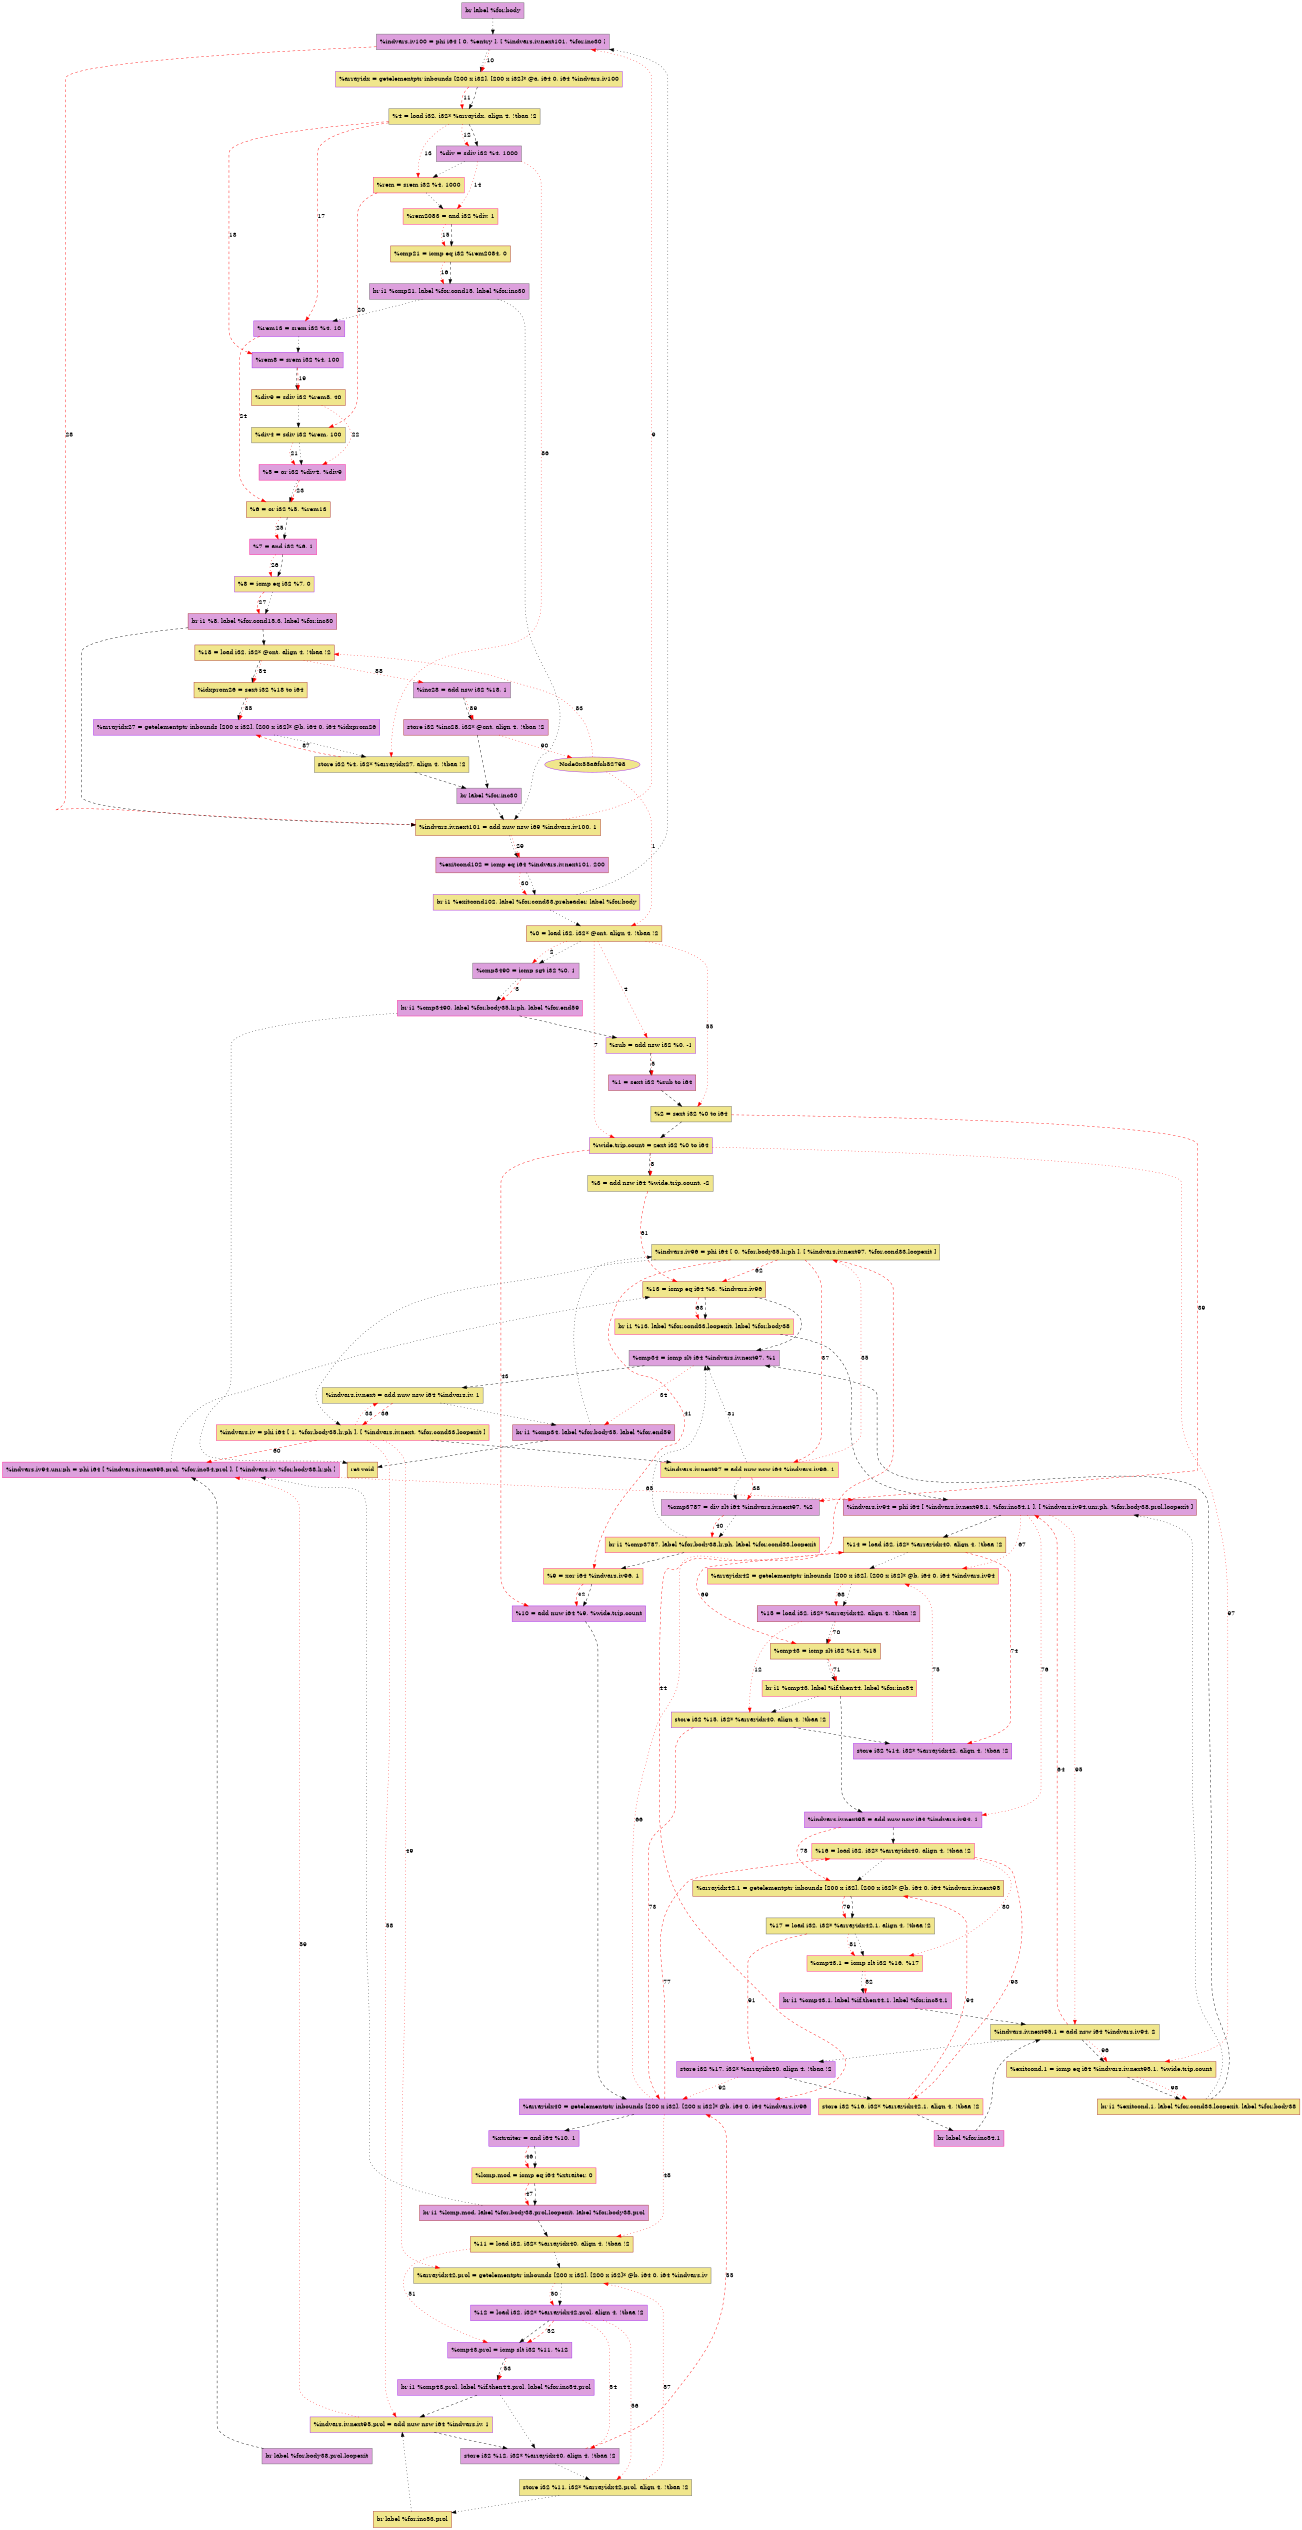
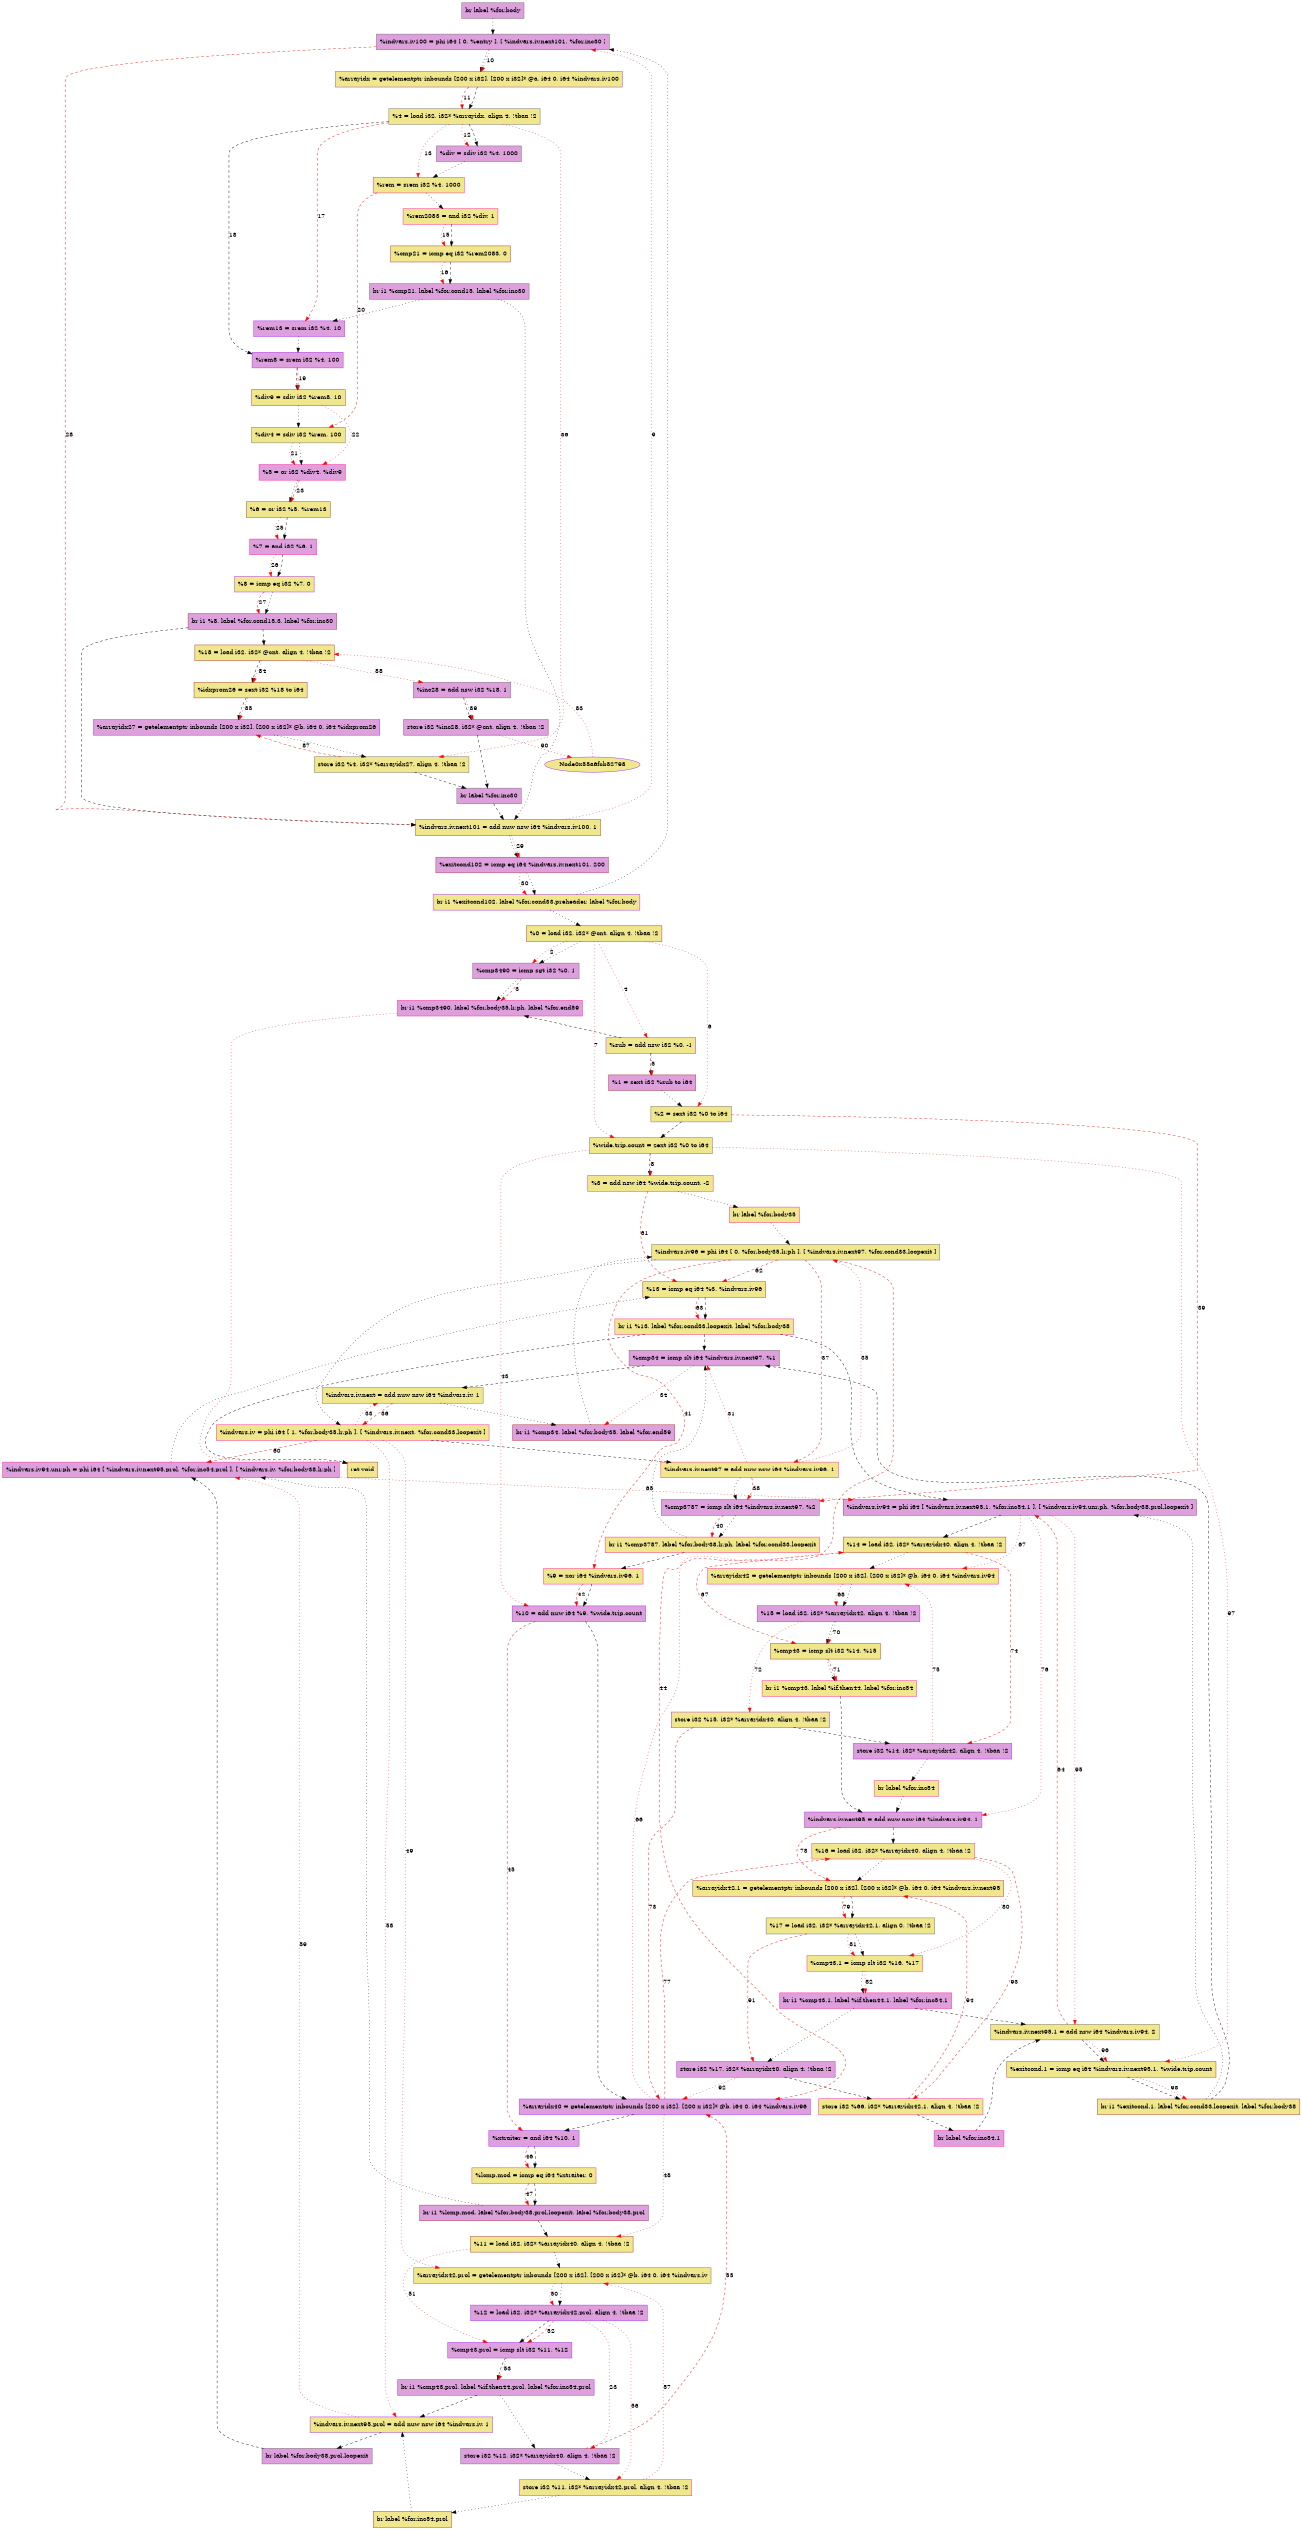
edge "%4 = load i32, i32* %arrayidx, align 4, !tbaa !2" -> "%rem8 = srem i32 %4, 100": color red -> black
edge "%div = sdiv i32 %4, 1000" -> "%rem2083 = and i32 %div, 1": removed, label "14"
node "%cmp21 = icmp eq i32 %rem2084, 0": label "%cmp21 = icmp eq i32 %rem2084, 0" -> "%cmp21 = icmp eq i32 %rem2083, 0"
node "%div9 = sdiv i32 %rem8, 40": label "%div9 = sdiv i32 %rem8, 40" -> "%div9 = sdiv i32 %rem8, 10"
edge "%rem13 = srem i32 %4, 10" -> "%6 = or i32 %5, %rem13": removed, label "24"
edge "%div = sdiv i32 %4, 1000" -> "store i32 %4, i32* %arrayidx27, align 4, !tbaa !2": now "%4 = load i32, i32* %arrayidx, align 4, !tbaa !2" -> "store i32 %4, i32* %arrayidx27, align 4, !tbaa !2"
node "%indvars.iv.next101 = add nuw nsw i69 %indvars.iv100, 1": label "%indvars.iv.next101 = add nuw nsw i69 %indvars.iv100, 1" -> "%indvars.iv.next101 = add nuw nsw i64 %indvars.iv100, 1"
edge "Node0x55a6fcb52798" -> "%0 = load i32, i32* @cnt, align 4, !tbaa !2": removed, label "1"
edge "br i1 %cmp3490, label %for.body35.lr.ph, label %for.end59" -> "%sub = add nsw i32 %0, -1": reversed
edge "%0 = load i32, i32* @cnt, align 4, !tbaa !2" -> "%2 = sext i32 %0 to i64": label "55" -> "6"
edge "%1 = sext i32 %sub to i64" -> "%2 = sext i32 %0 to i64": style dashed -> dotted
node "%wide.trip.count = zext i32 %0 to i64": color purple -> gray40
node "%3 = add nsw i64 %wide.trip.count, -2": color gray40 -> deeppink
node "br label %for.body35": added
edge "br i1 %cmp3490, label %for.body35.lr.ph, label %for.end59" -> "ret void": color black -> red
edge "%13 = icmp eq i64 %3, %indvars.iv96" -> "%cmp34 = icmp slt i64 %indvars.iv.next97, %1": now "br i1 %13, label %for.cond33.loopexit, label %for.body38" -> "%cmp34 = icmp slt i64 %indvars.iv.next97, %1"
edge "%wide.trip.count = zext i32 %0 to i64" -> "%10 = add nuw i64 %9, %wide.trip.count": style dashed -> dotted
edge "%indvars.iv.next97 = add nuw nsw i64 %indvars.iv96, 1" -> "%cmp34 = icmp slt i64 %indvars.iv.next97, %1": color black -> red
edge "br i1 %cmp34, label %for.body35, label %for.end59" -> "ret void": now "br i1 %13, label %for.cond33.loopexit, label %for.body38" -> "ret void"
node "%cmp3787 = div slt i64 %indvars.iv.next97, %2": label "%cmp3787 = div slt i64 %indvars.iv.next97, %2" -> "%cmp3787 = icmp slt i64 %indvars.iv.next97, %2"
edge "%14 = load i32, i32* %arrayidx40, align 4, !tbaa !2" -> "%cmp43 = icmp slt i32 %14, %15": label "69" -> "67"
node "%15 = load i32, i32* %arrayidx42, align 4, !tbaa !2": color brown -> purple
edge "%15 = load i32, i32* %arrayidx42, align 4, !tbaa !2" -> "store i32 %15, i32* %arrayidx40, align 4, !tbaa !2": label "12" -> "72"
edge "br i1 %cmp43, label %if.then44, label %for.inc54" -> "store i32 %15, i32* %arrayidx40, align 4, !tbaa !2": removed
node "br label %for.inc54": added
edge "%10 = add nuw i64 %9, %wide.trip.count" -> "%xtraiter = and i64 %10, 1": added, label "45"
node "%17 = load i32, i32* %arrayidx42.1, align 4, !tbaa !2": label "%17 = load i32, i32* %arrayidx42.1, align 4, !tbaa !2" -> "%17 = load i32, i32* %arrayidx42.1, align 0, !tbaa !2"
edge "%indvars.iv.next95.1 = add nsw i64 %indvars.iv94, 2" -> "store i32 %17, i32* %arrayidx40, align 4, !tbaa !2": now "br i1 %cmp43.1, label %if.then44.1, label %for.inc54.1" -> "store i32 %17, i32* %arrayidx40, align 4, !tbaa !2"
node "store i32 %16, i32* %arrayidx42.1, align 4, !tbaa !2": label "store i32 %16, i32* %arrayidx42.1, align 4, !tbaa !2" -> "store i32 %66, i32* %arrayidx42.1, align 4, !tbaa !2"
edge "%12 = load i32, i32* %arrayidx42.prol, align 4, !tbaa !2" -> "store i32 %12, i32* %arrayidx40, align 4, !tbaa !2": label "54" -> "23"
edge "%indvars.iv.next95.prol = add nuw nsw i64 %indvars.iv, 1" -> "store i32 %12, i32* %arrayidx40, align 4, !tbaa !2": now "%indvars.iv.next95.prol = add nuw nsw i64 %indvars.iv, 1" -> "br label %for.body38.prol.loopexit"
node "store i32 %11, i32* %arrayidx42.prol, align 4, !tbaa !2": color gray40 -> deeppink
node "br label %for.inc53.prol": label "br label %for.inc53.prol" -> "br label %for.inc54.prol"
